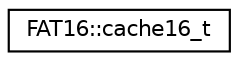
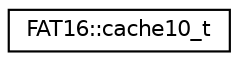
node "FAT16::cache16_t": label "FAT16::cache16_t" -> "FAT16::cache10_t"
